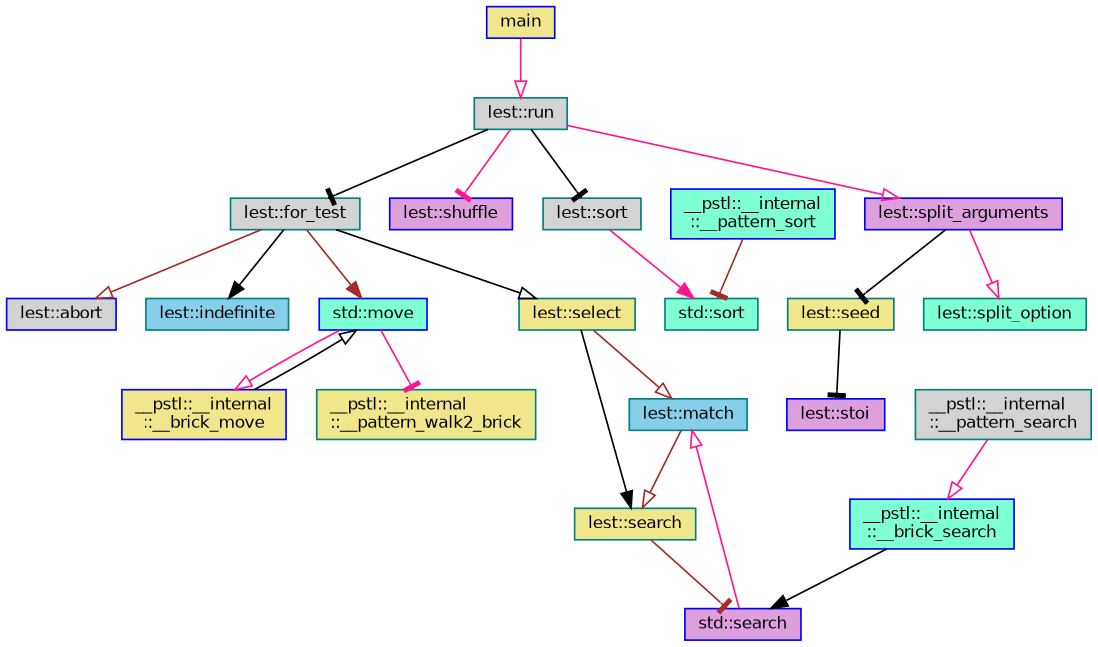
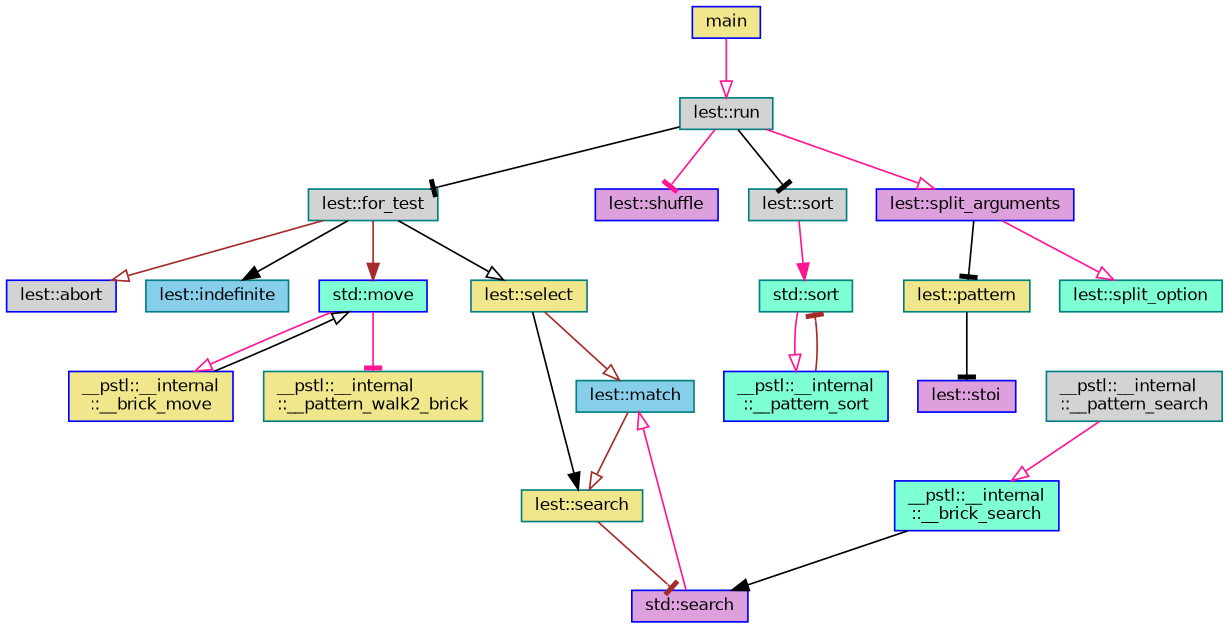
node "lest::seed": label "lest::seed" -> "lest::pattern"
edge "std::sort" -> "__pstl::__internal ::__pattern_sort": added
